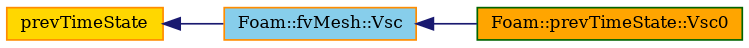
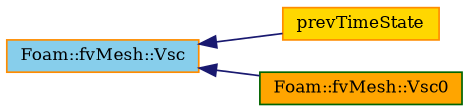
edge "Foam::fvMesh::Vsc" -> "prevTimeState": reversed
node "Foam::prevTimeState::Vsc0": label "Foam::prevTimeState::Vsc0" -> "Foam::fvMesh::Vsc0"
